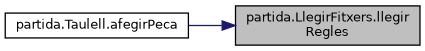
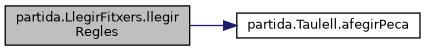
edge "partida.Taulell.afegirPeca" -> "partida.LlegirFitxers.llegir Regles": reversed
